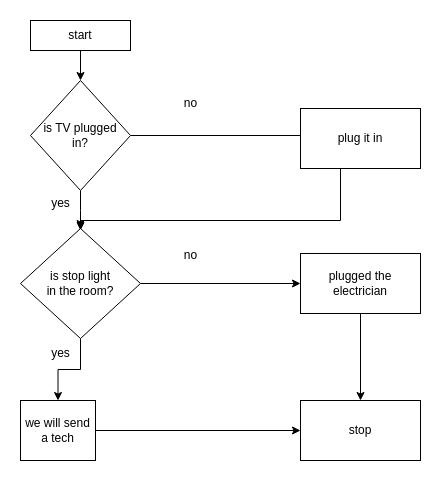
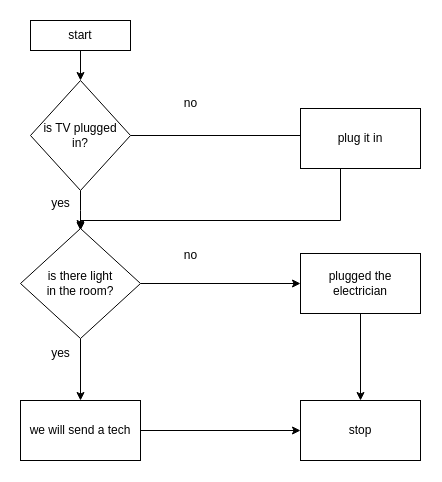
node "is stop light in the room?": label "is stop light in the room?" -> "is there light in the room?"
node "we will send a tech": size 75x60 -> 120x60
